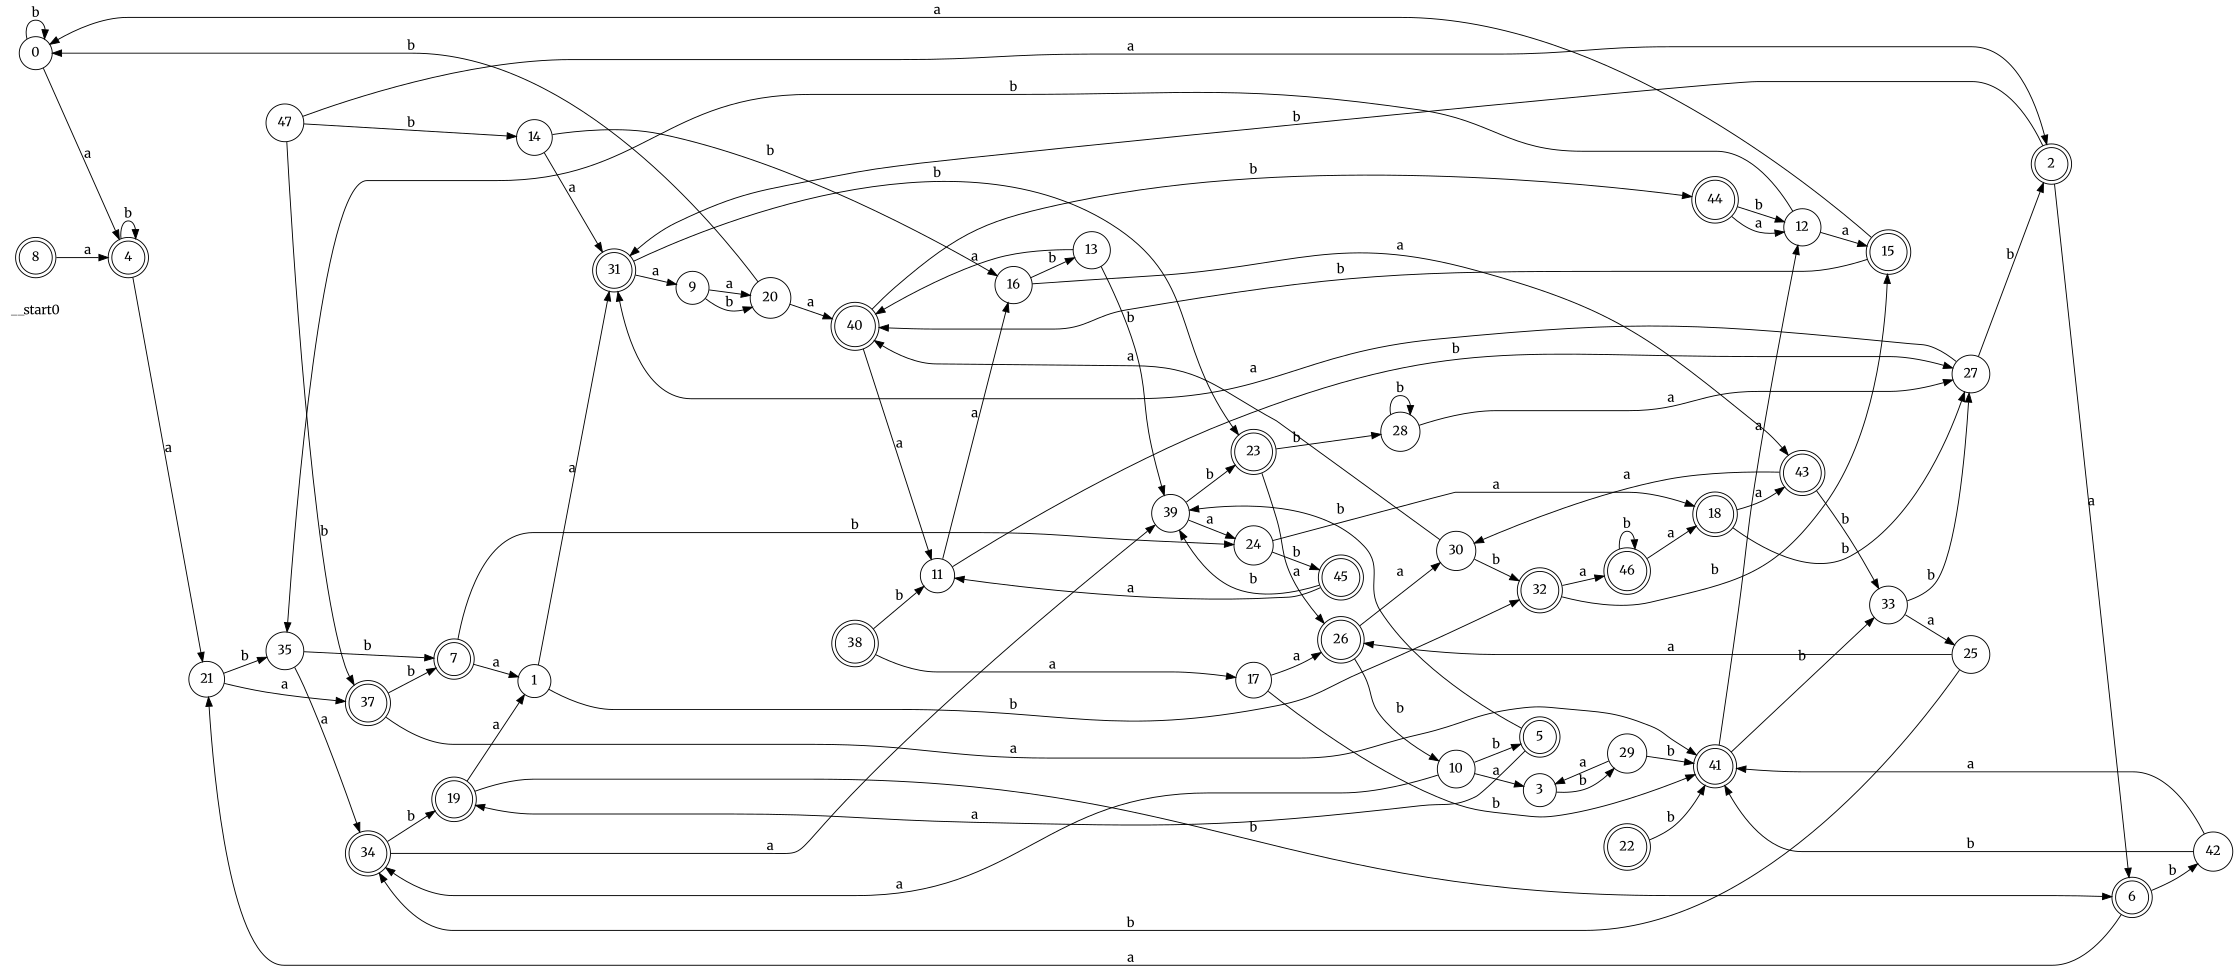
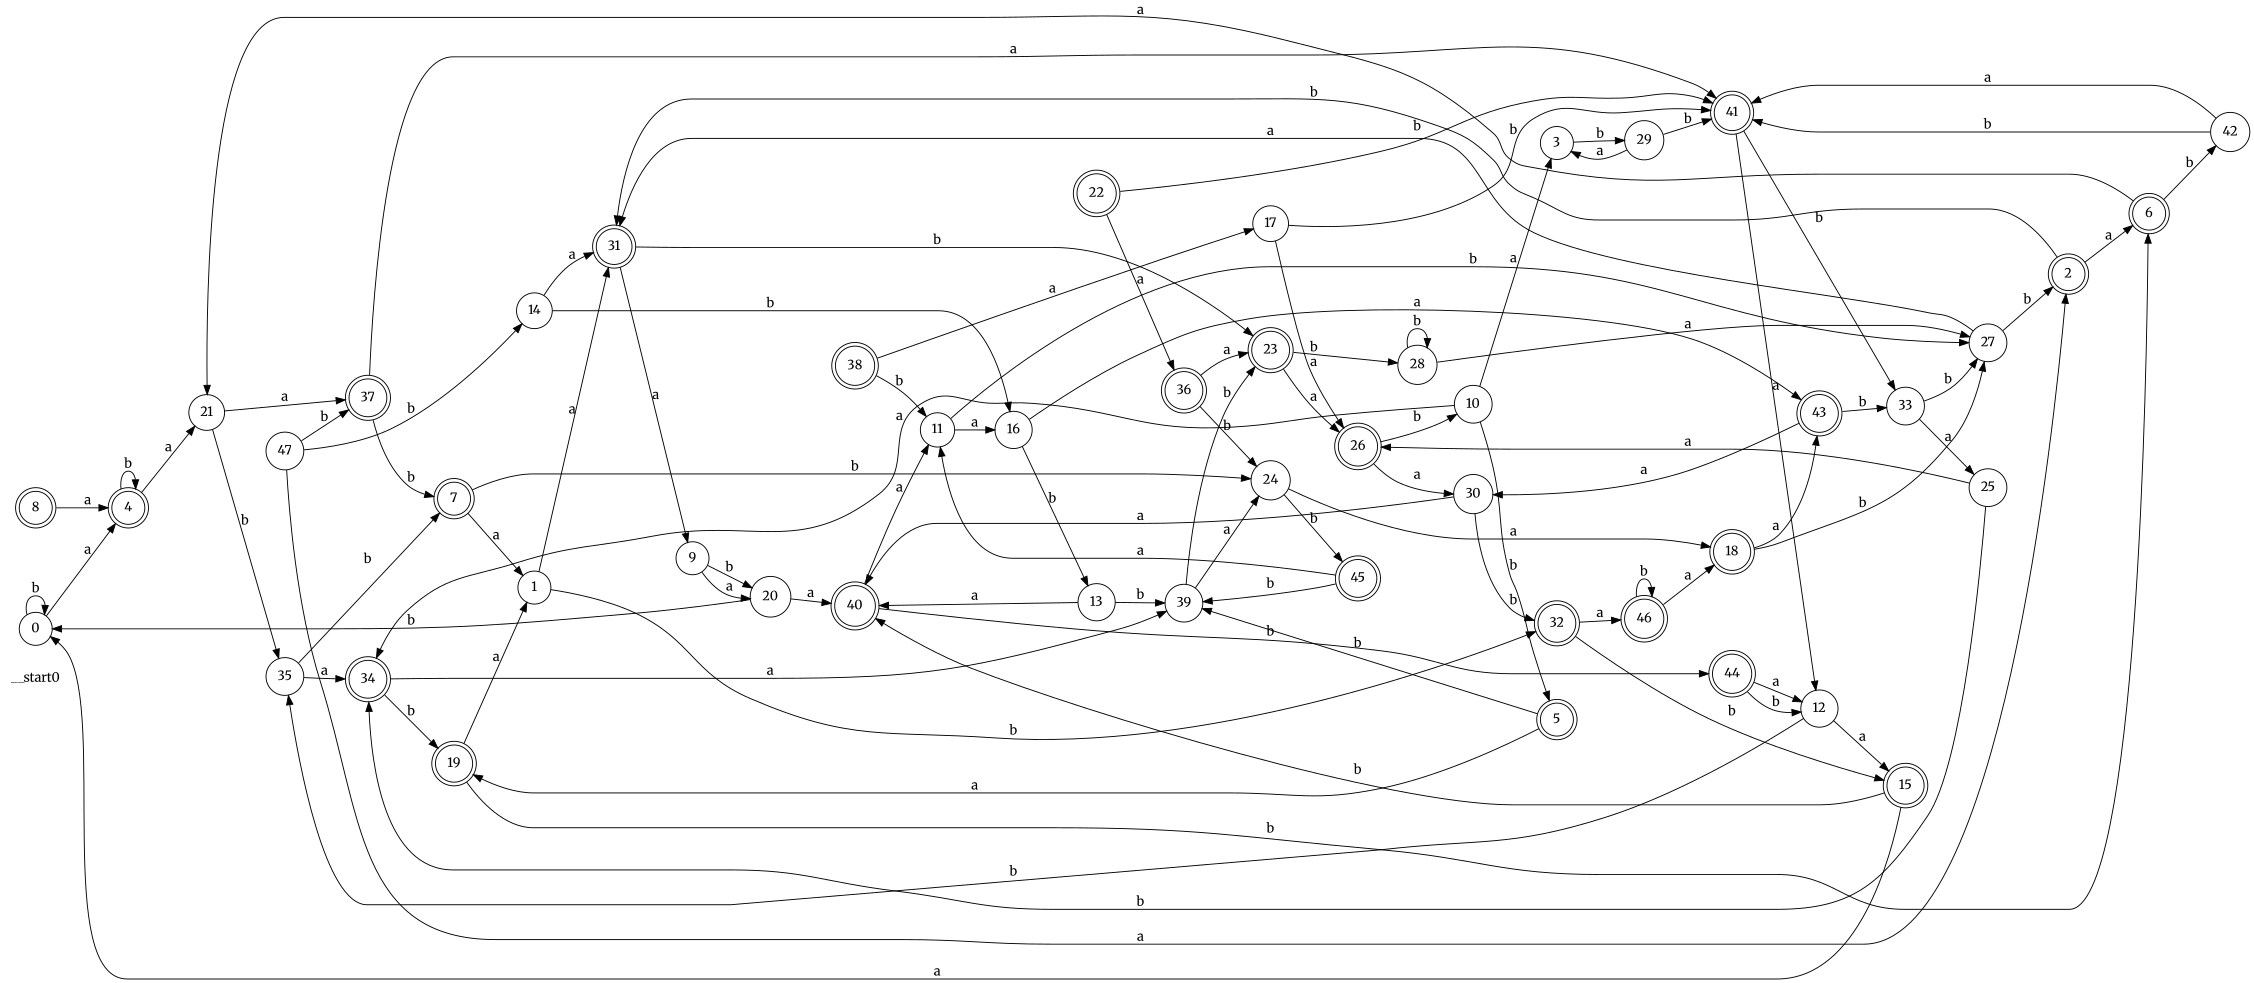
node "36": added
